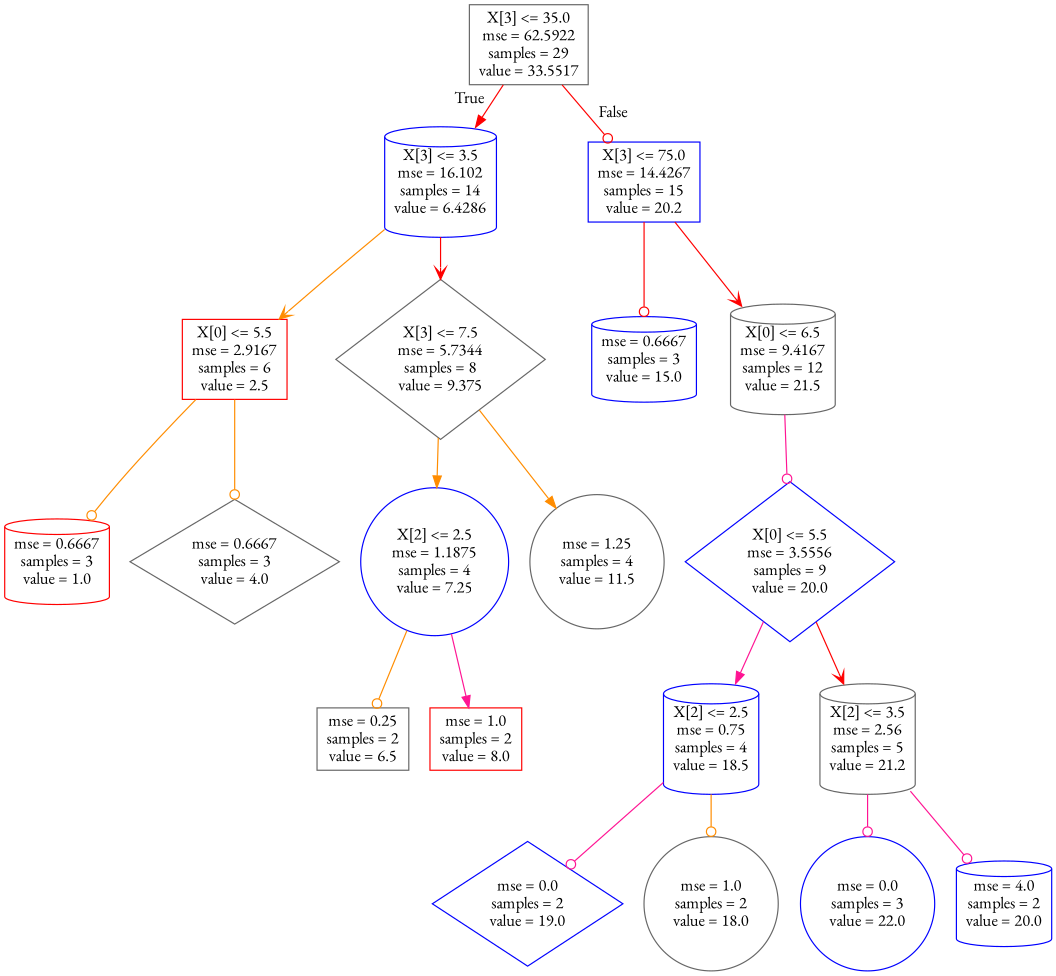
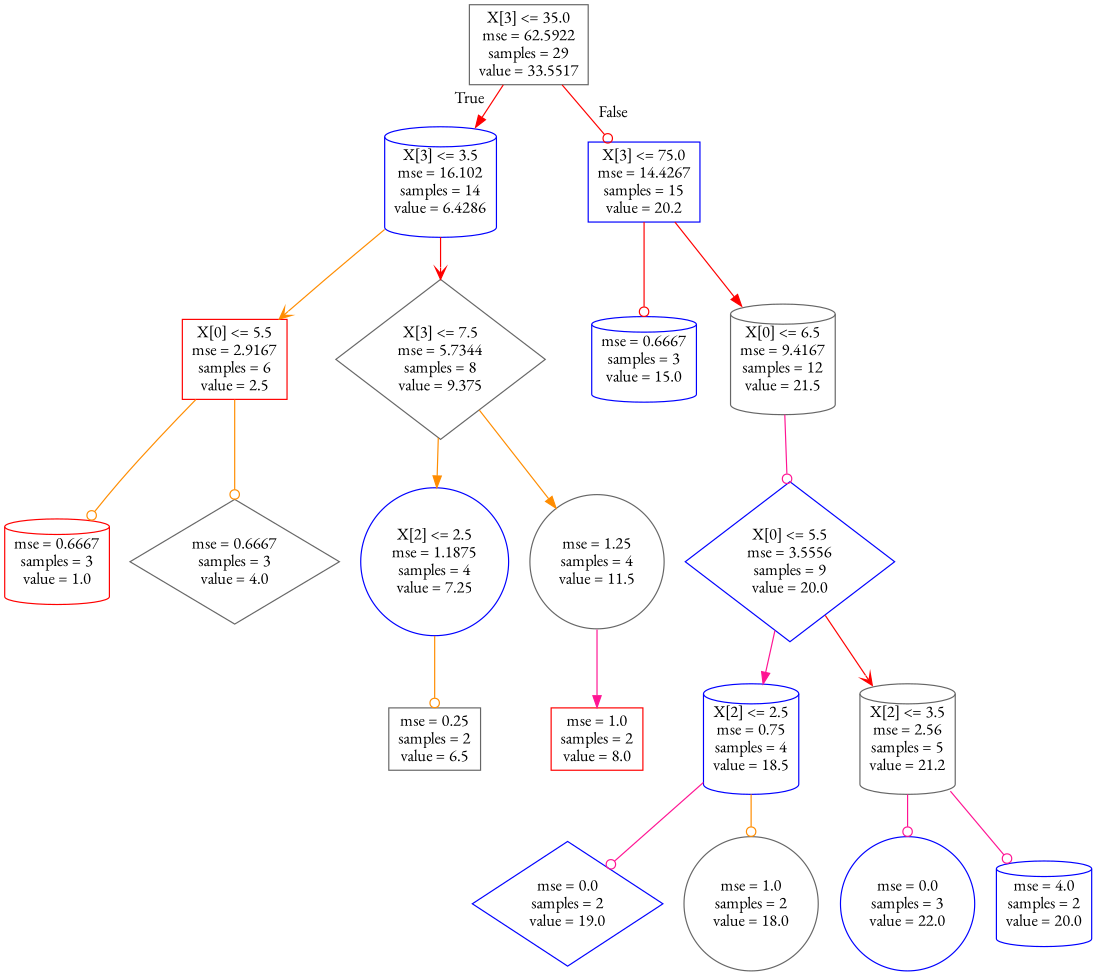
edge "X[3] <= 75.0 mse = 14.4267 samples = 15 value = 20.2" -> "X[0] <= 6.5 mse = 9.4167 samples = 12 value = 21.5": arrowhead vee -> normal
edge "X[2] <= 2.5 mse = 1.1875 samples = 4 value = 7.25" -> "mse = 1.0 samples = 2 value = 8.0": now "mse = 1.25 samples = 4 value = 11.5" -> "mse = 1.0 samples = 2 value = 8.0"
